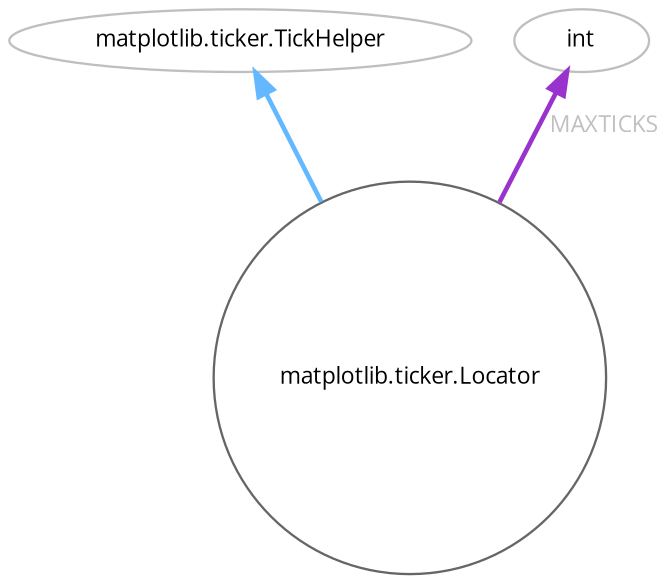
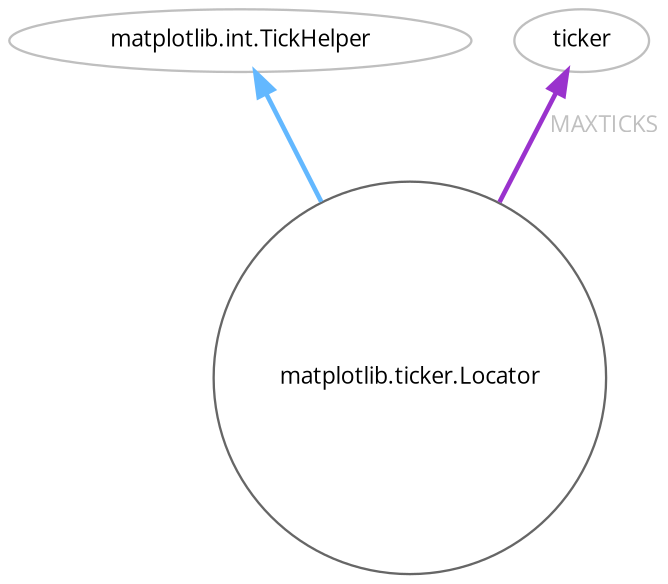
node "matplotlib.ticker.TickHelper": label "matplotlib.ticker.TickHelper" -> "matplotlib.int.TickHelper"
node "int": label "int" -> "ticker"
